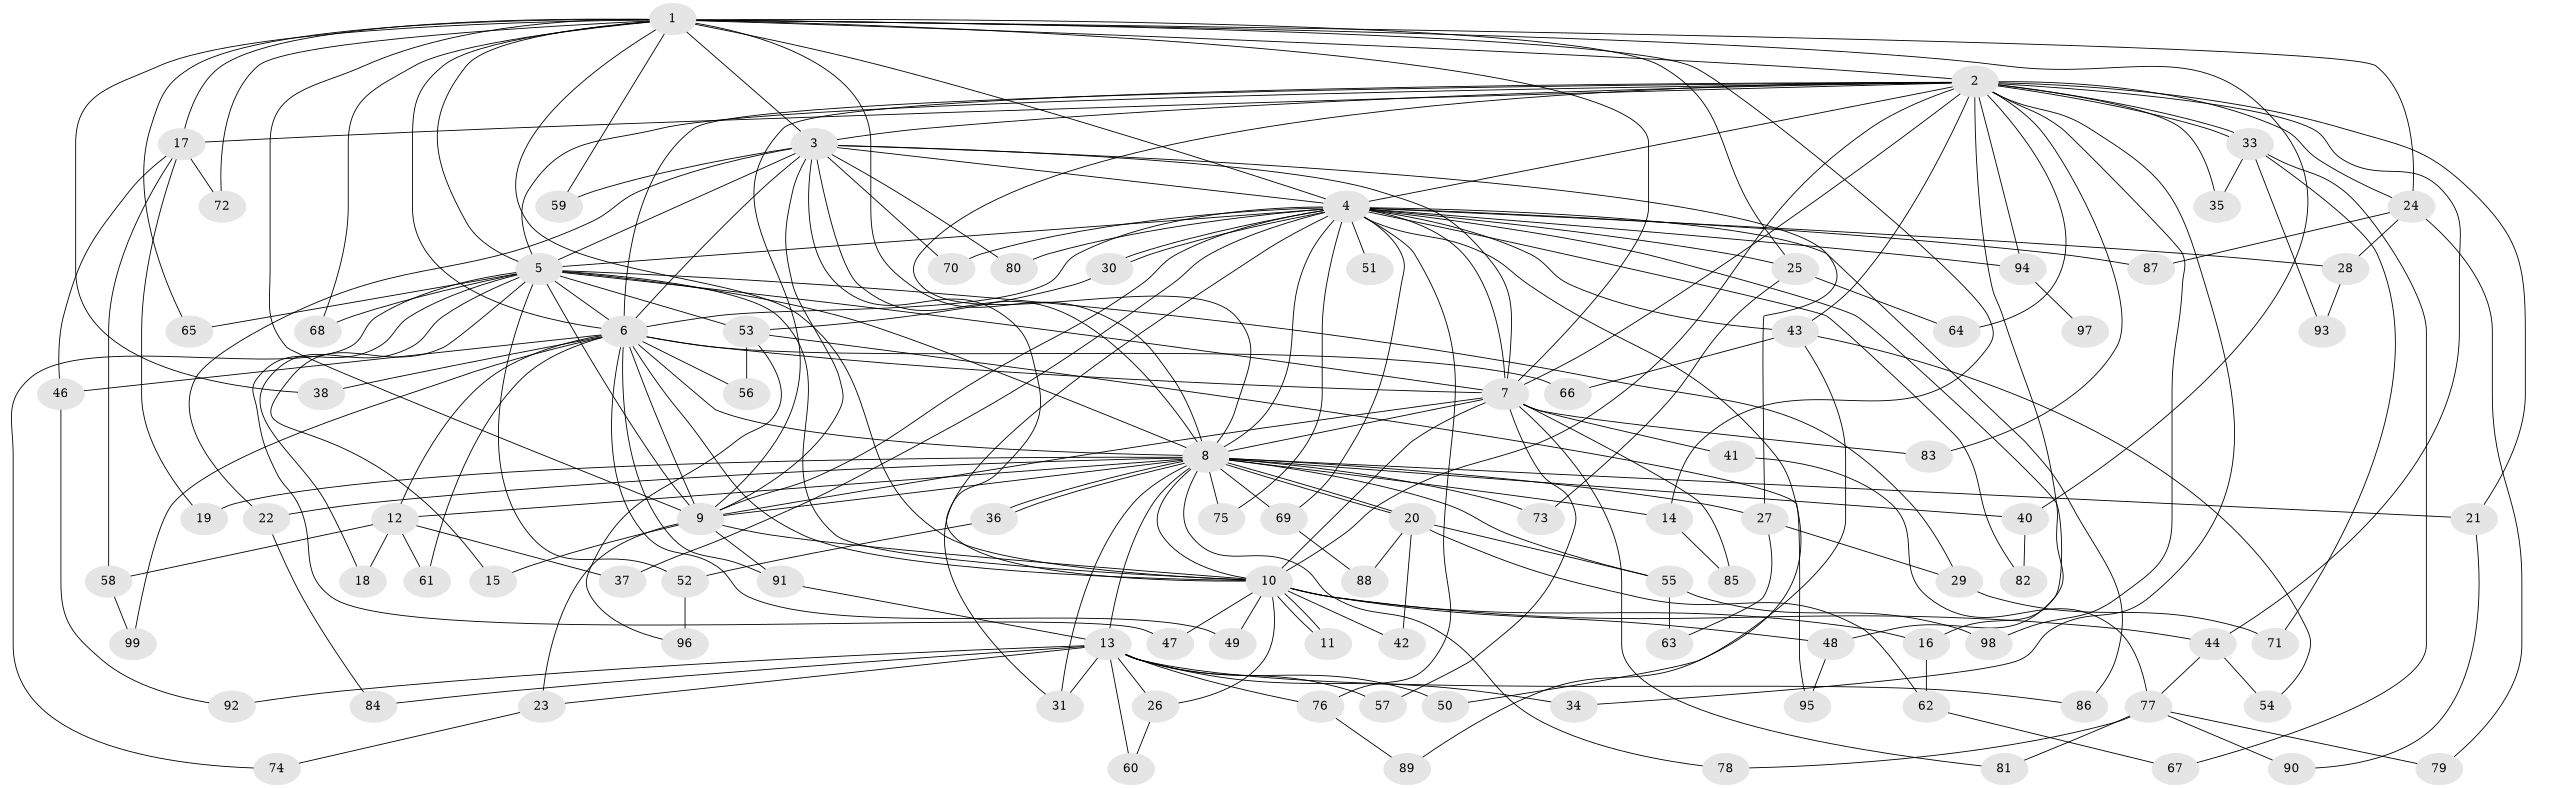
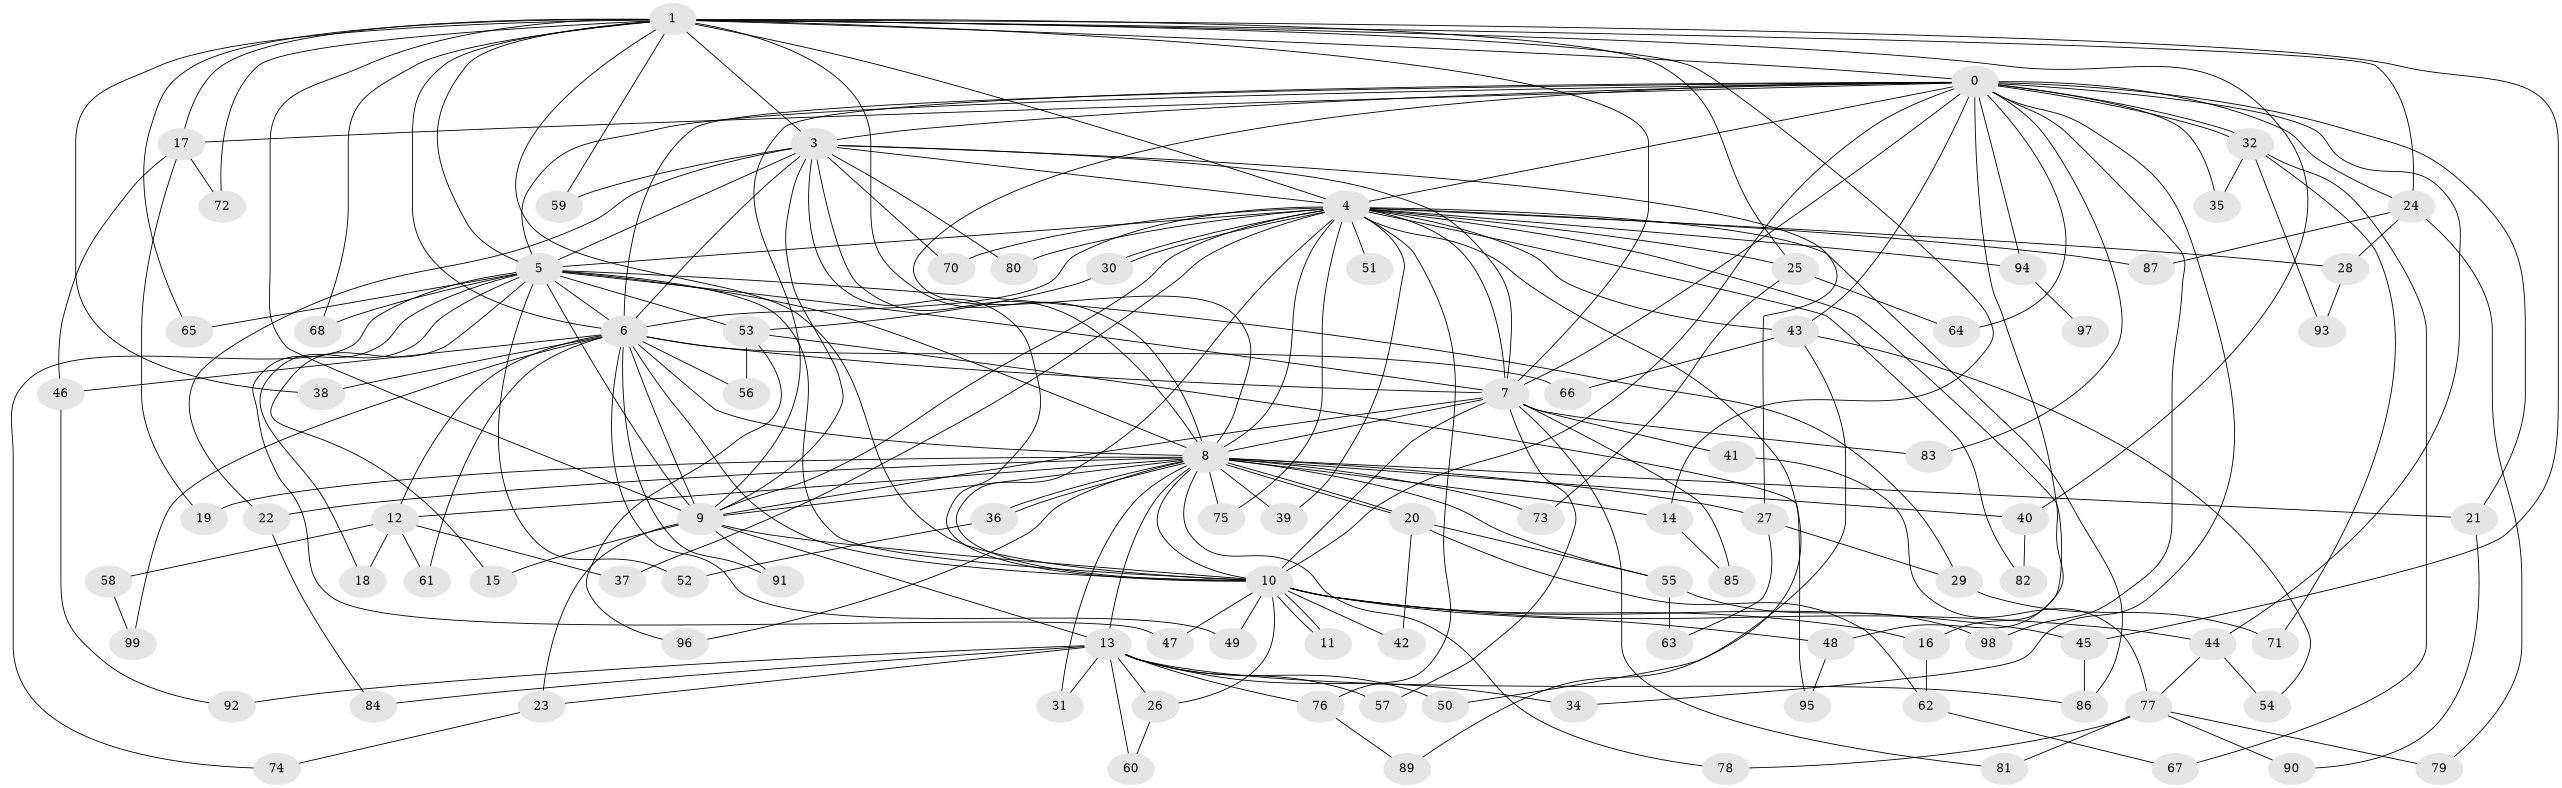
node "2": label "2" -> "0"
node "33": label "33" -> "32"
edge "17" -- "58": removed
edge "4" -- "31": now "4" -- "10"
node "69": label "69" -> "39"
node "88": removed
edge "52" -- "96": now "8" -- "96"
edge "91" -- "13": now "9" -- "13"
node "45": added
